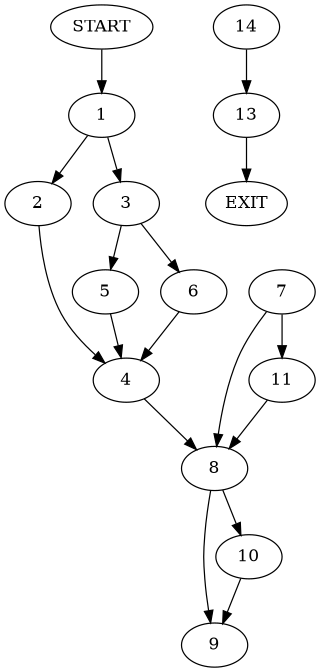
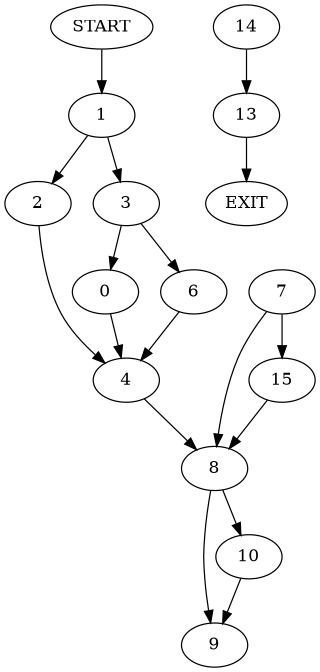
node "5": label "5" -> "0"
node "11": label "11" -> "15"
